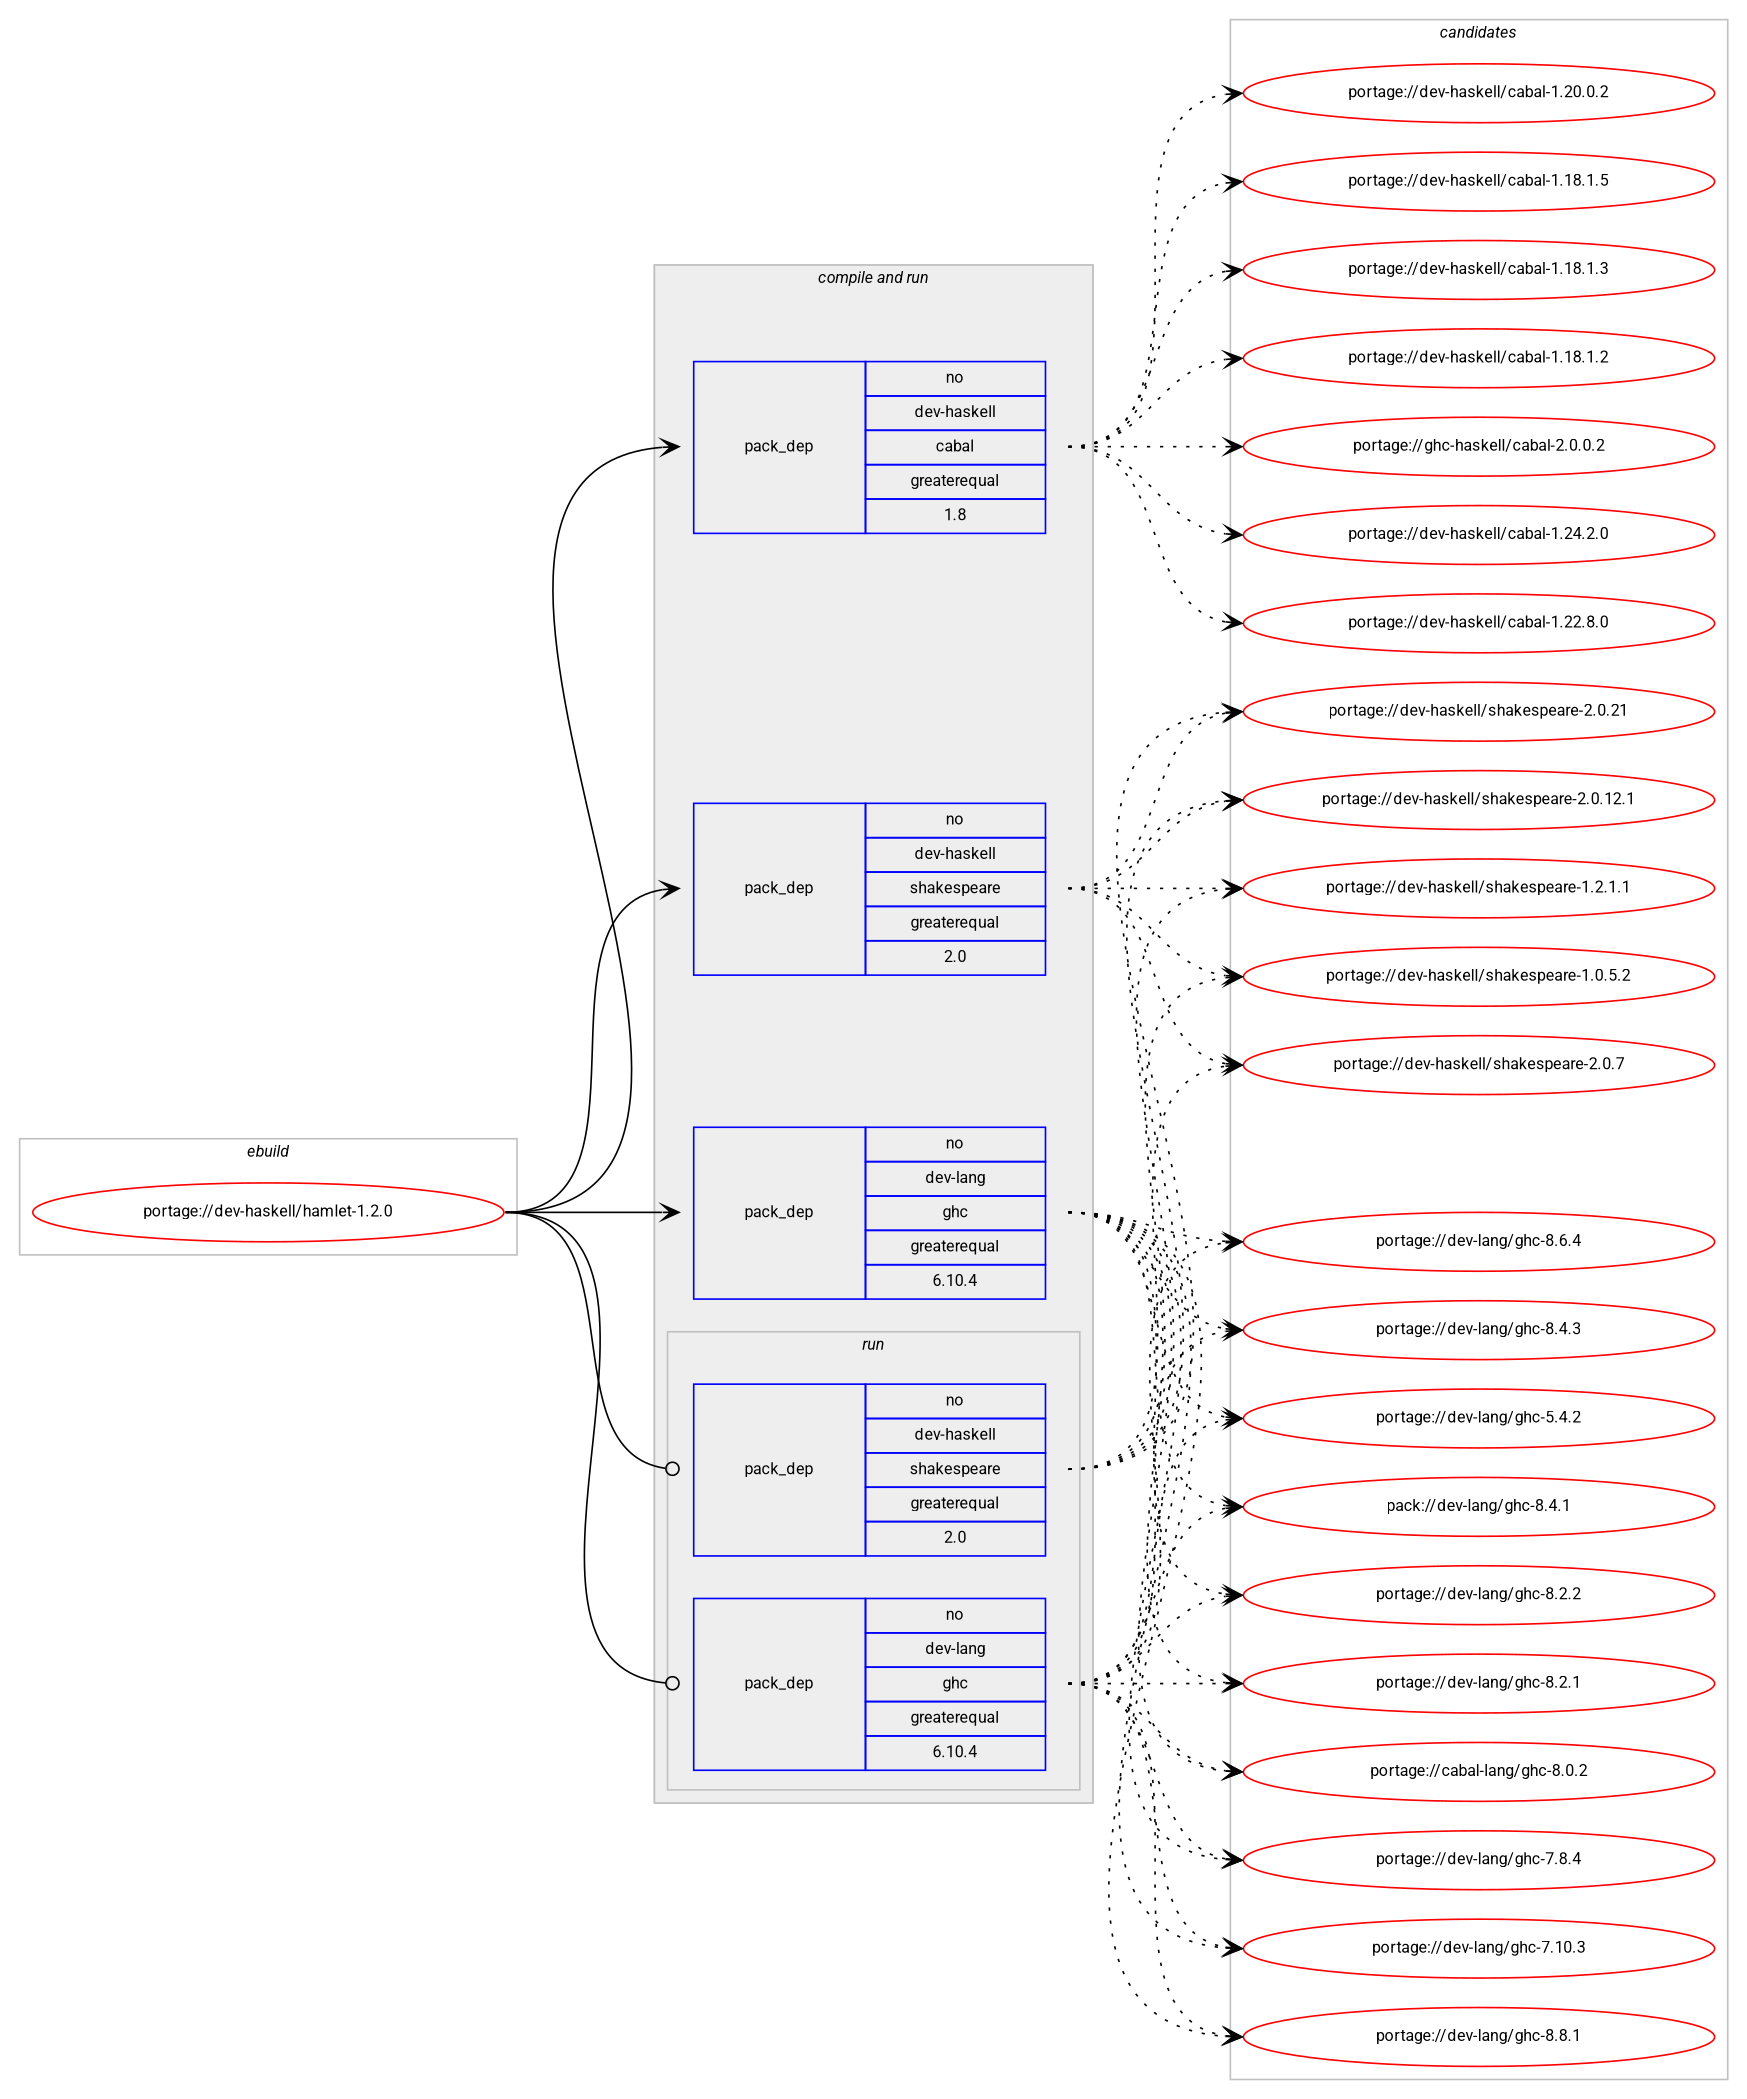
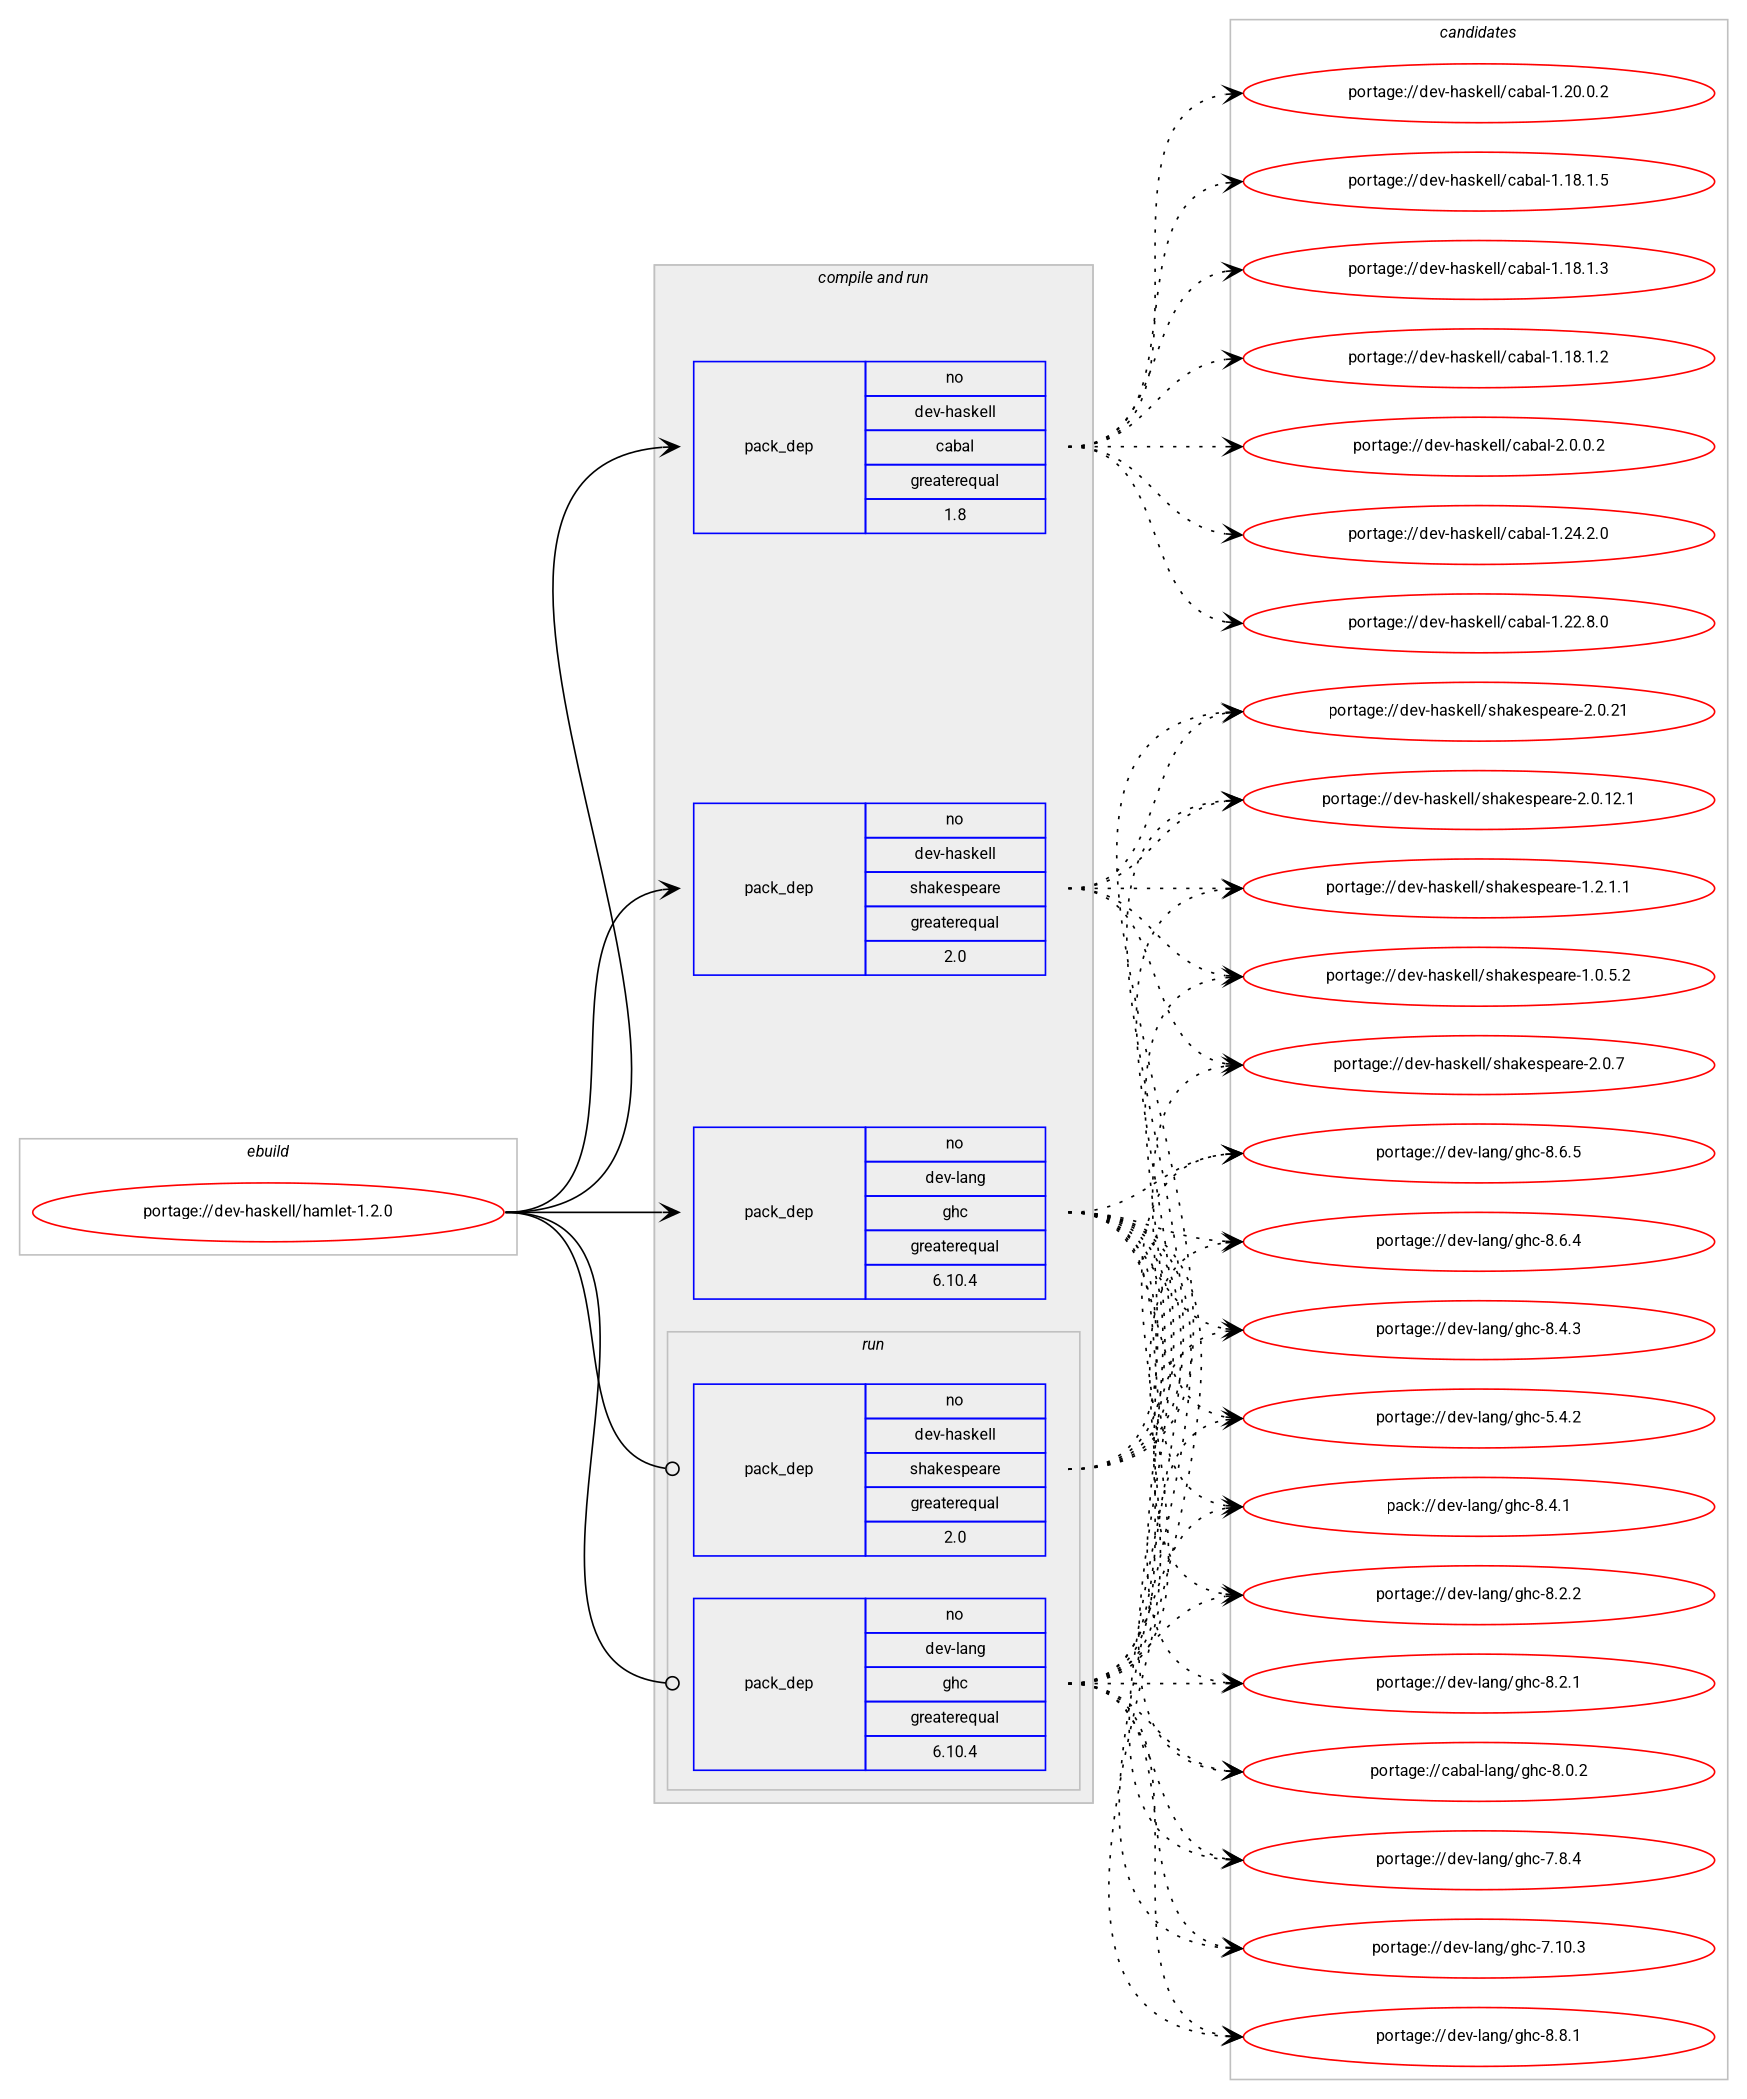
node "portage://ghc-haskell/cabal-2.0.0.2": label "portage://ghc-haskell/cabal-2.0.0.2" -> "portage://dev-haskell/cabal-2.0.0.2"
node "portage://dev-lang/ghc-8.6.5": added
